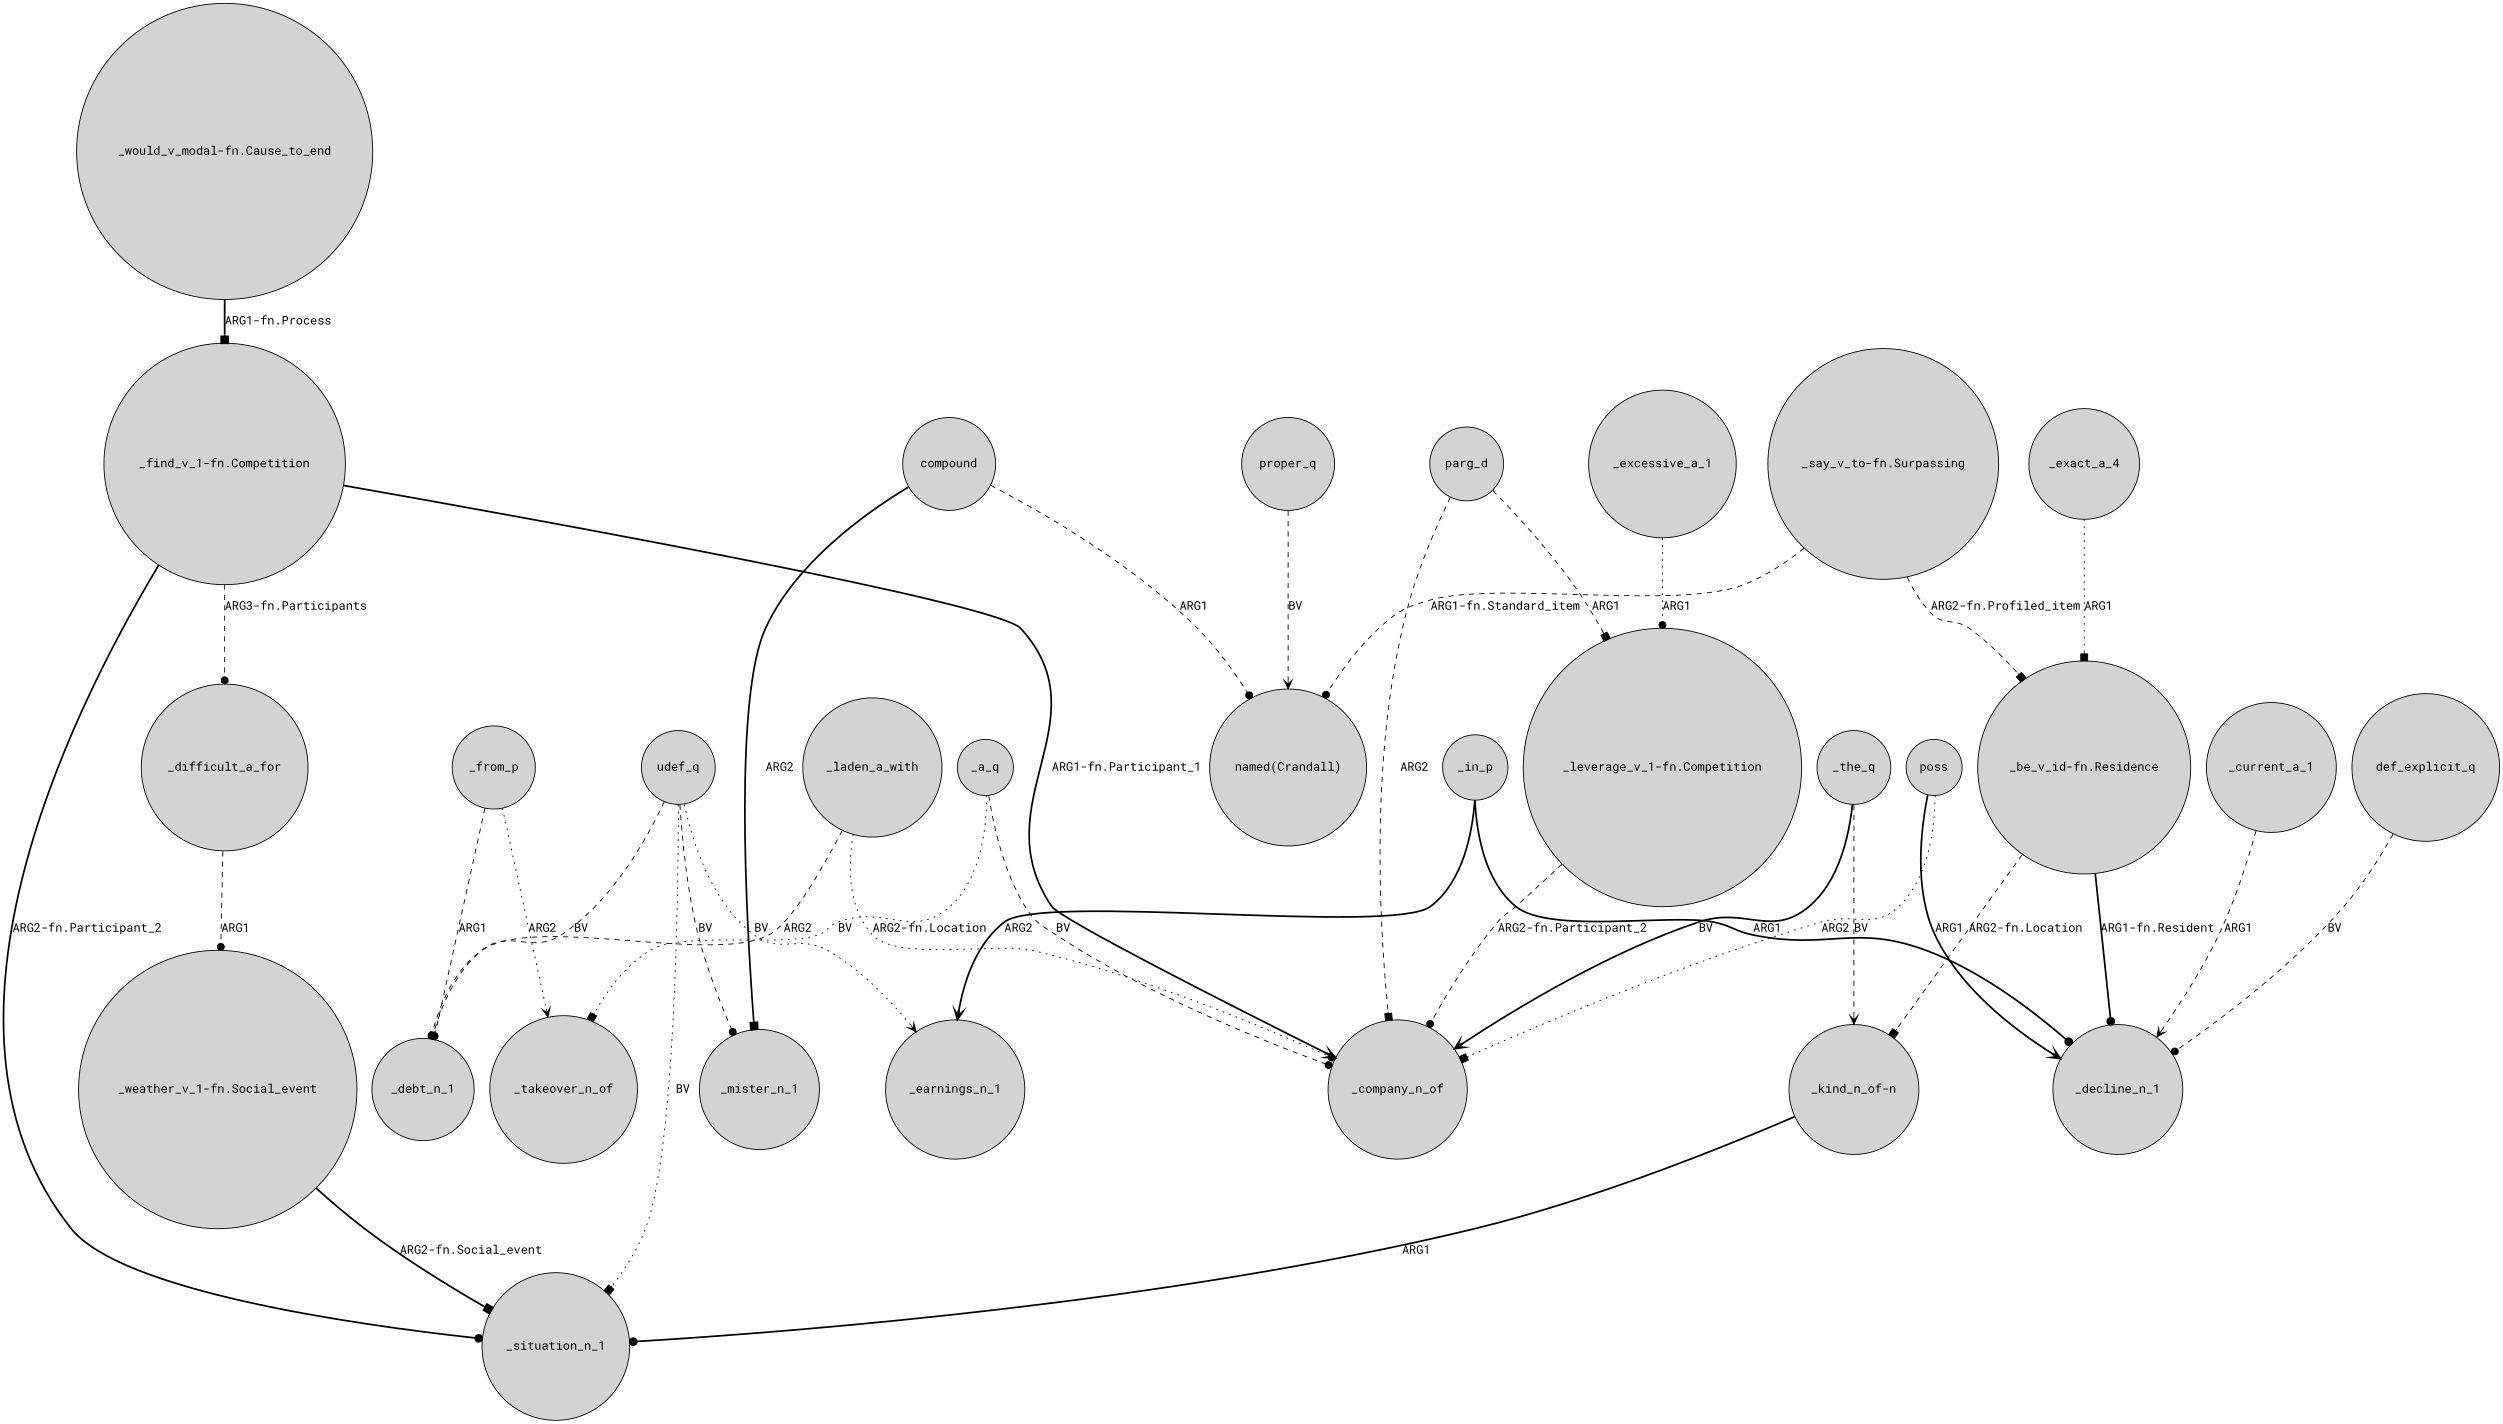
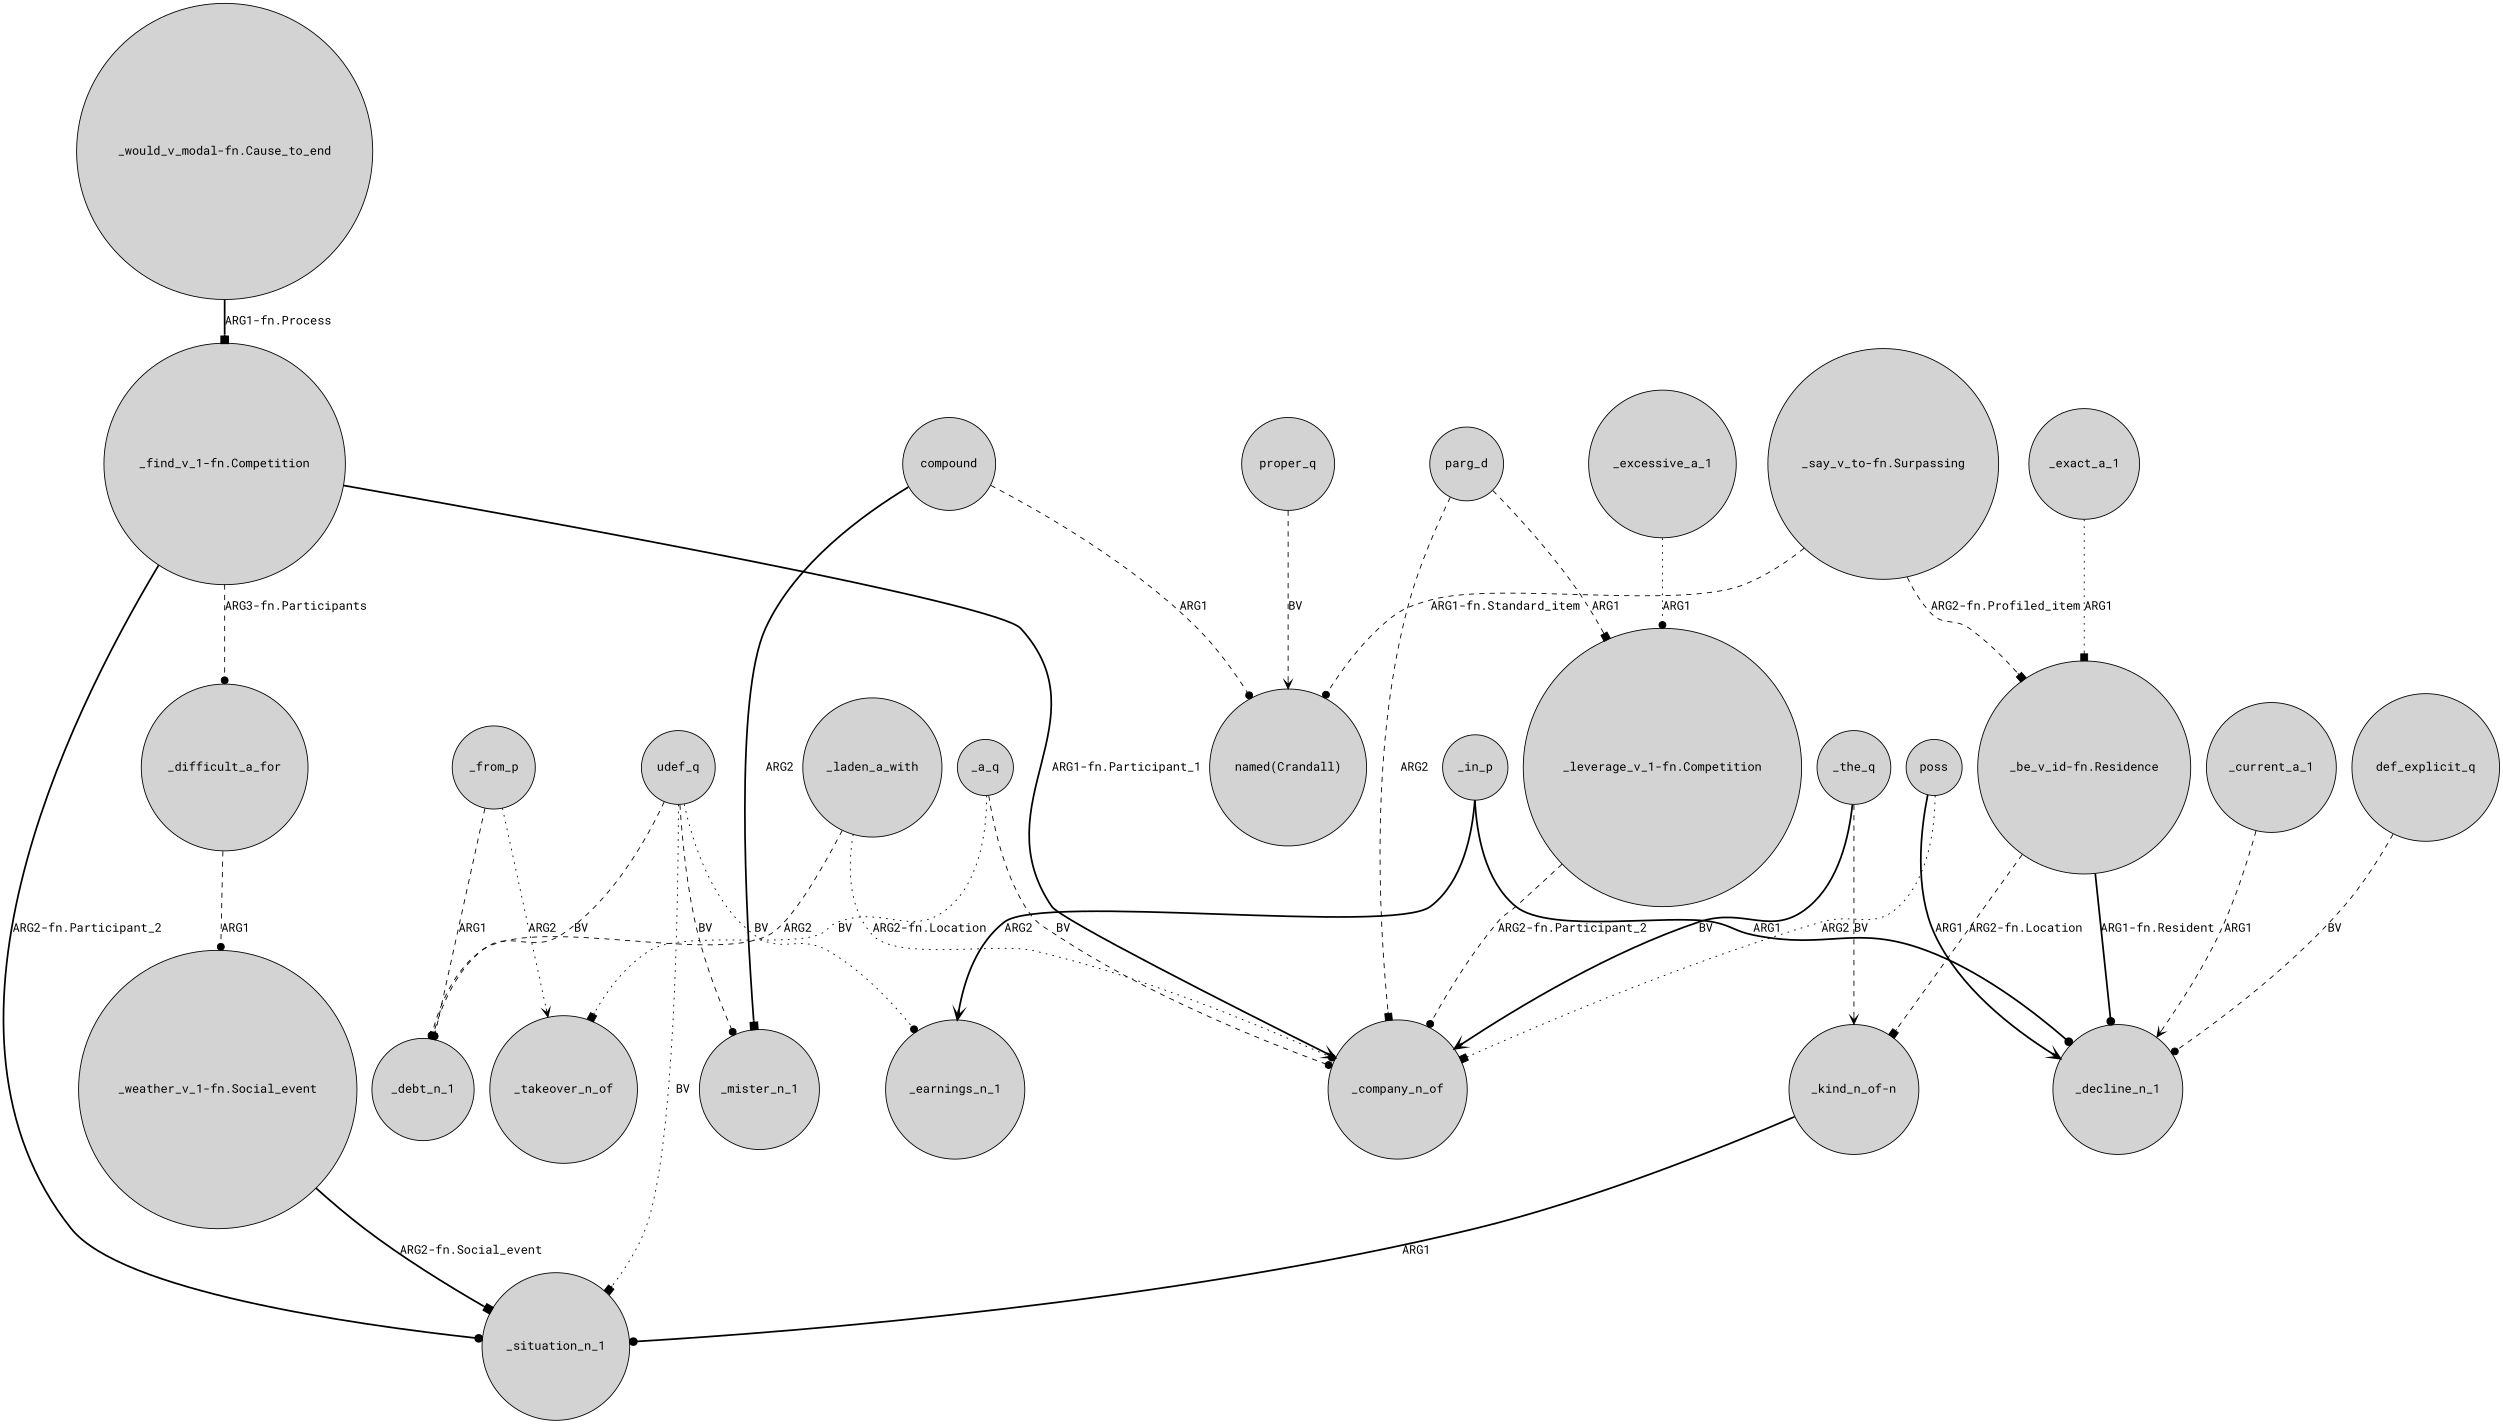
node "_exact_a_4": label "_exact_a_4" -> "_exact_a_1"
edge "udef_q" -> "_earnings_n_1": arrowhead vee -> dot
